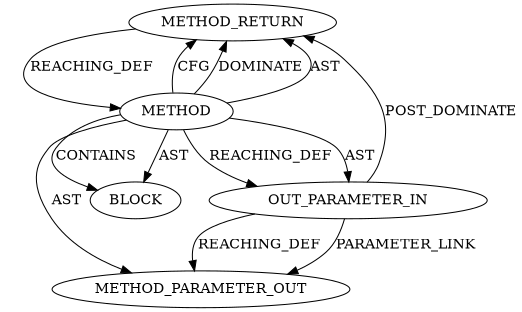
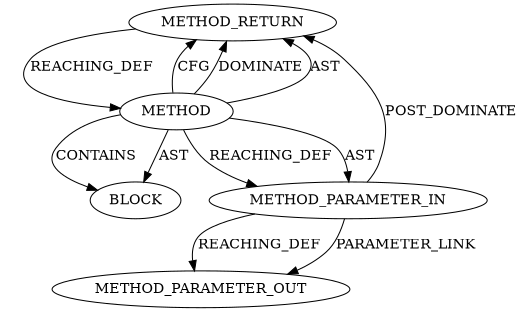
edge "METHOD" -> "METHOD_PARAMETER_OUT": removed, label "AST"
node "OUT_PARAMETER_IN": label "OUT_PARAMETER_IN" -> "METHOD_PARAMETER_IN"
